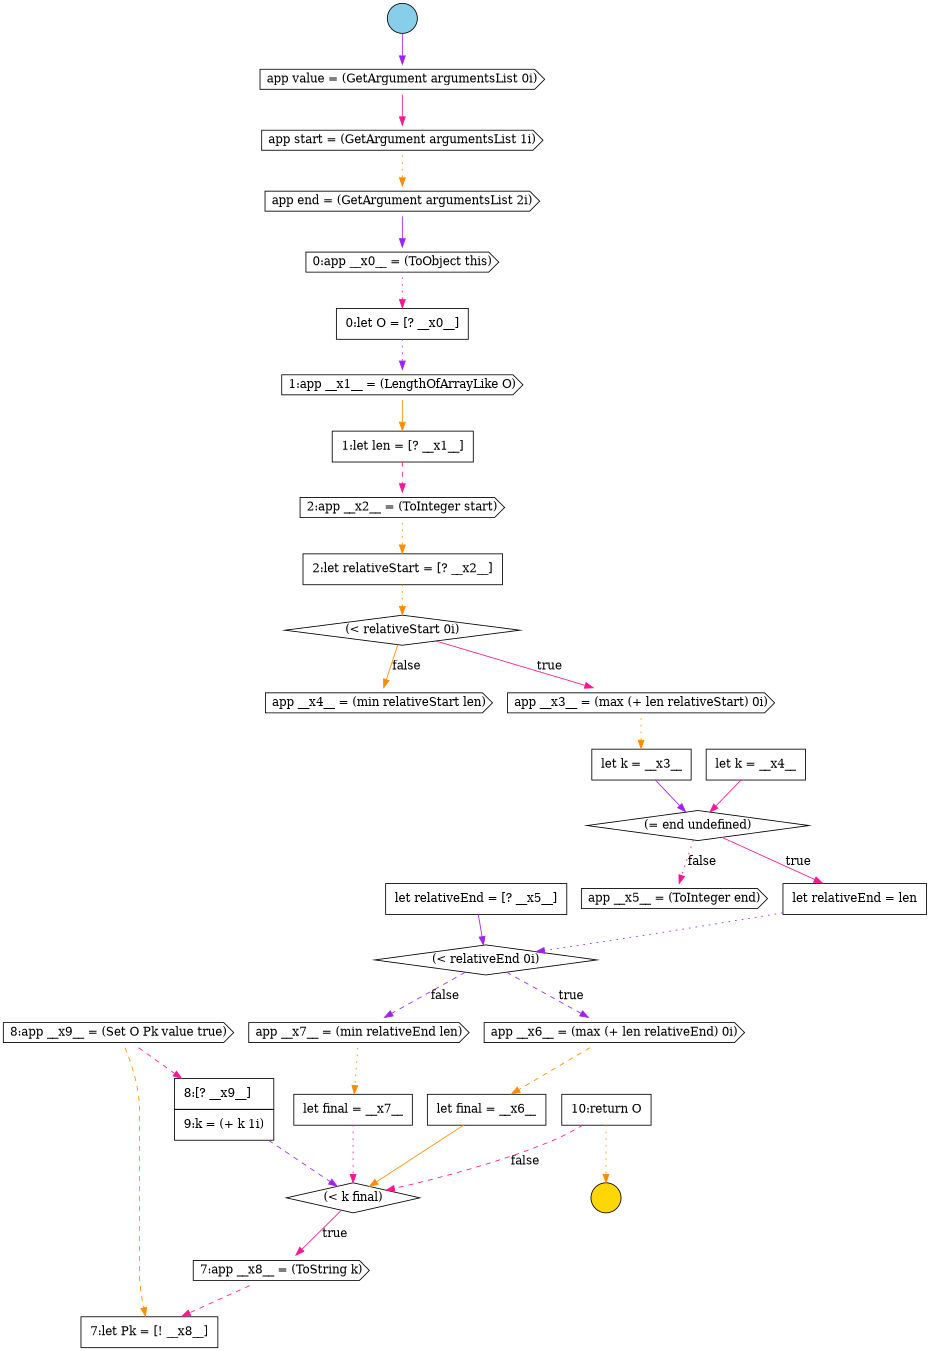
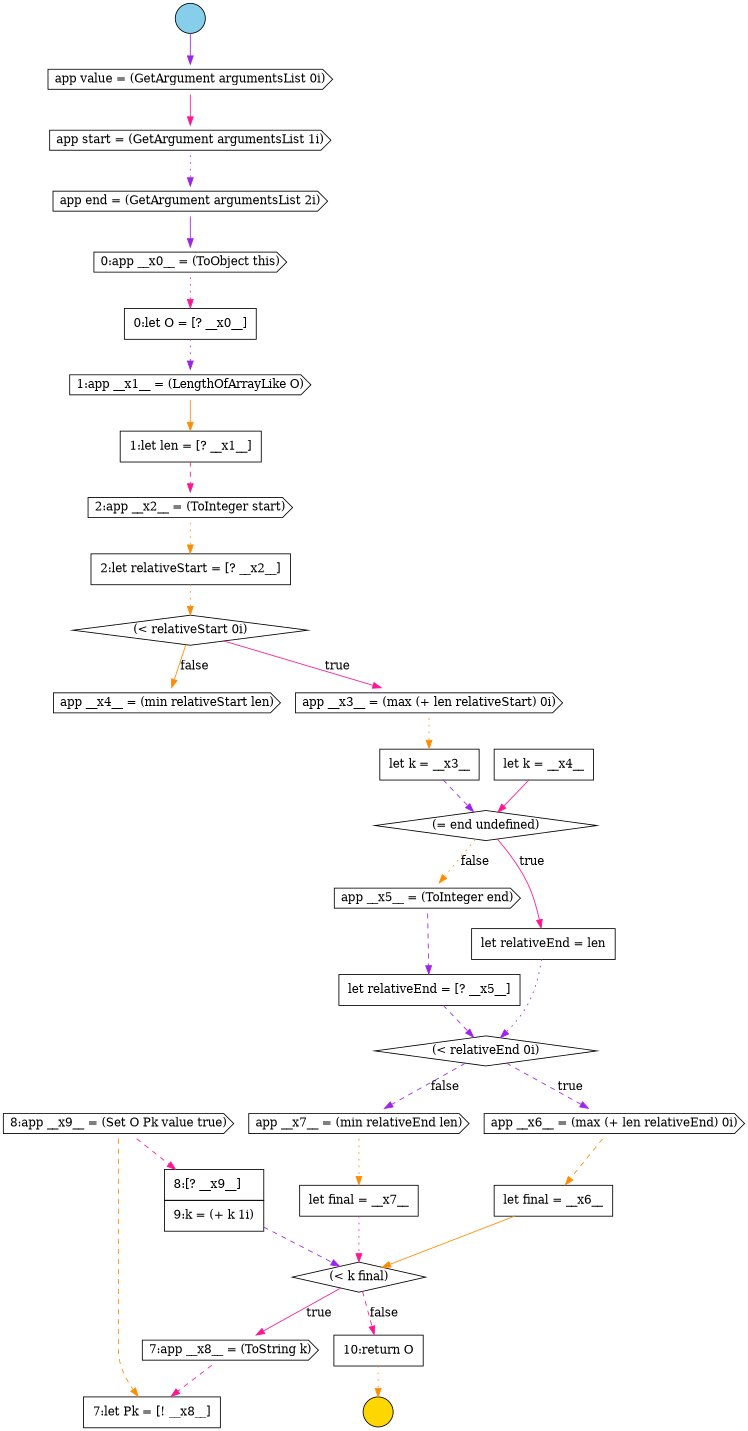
edge "app start = (GetArgument argumentsList 1i)" -> "app end = (GetArgument argumentsList 2i)": color darkorange -> purple
edge "let k = __x3__" -> "(= end undefined)": style solid -> dashed
edge "(= end undefined)" -> "app __x5__ = (ToInteger end)": color deeppink -> darkorange
edge "let relativeEnd = [? __x5__]" -> "(< relativeEnd 0i)": style solid -> dashed
edge "app __x5__ = (ToInteger end)" -> "let relativeEnd = [? __x5__]": added
edge "10:return O" -> "(< k final)": reversed
